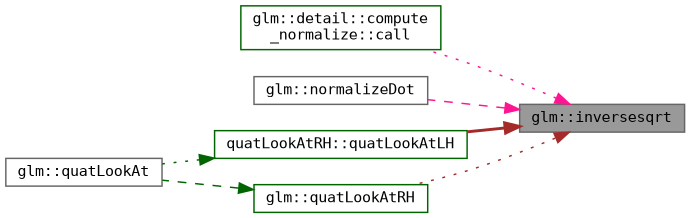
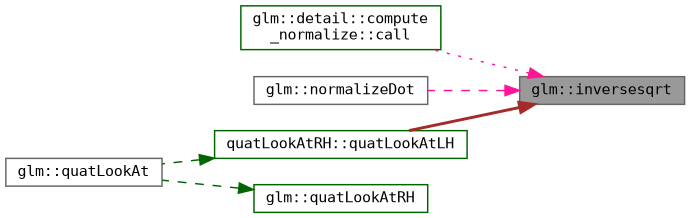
edge "glm::quatLookAt" -> "quatLookAtRH::quatLookAtLH": style dotted -> dashed
edge "glm::quatLookAtRH" -> "glm::inversesqrt": removed
